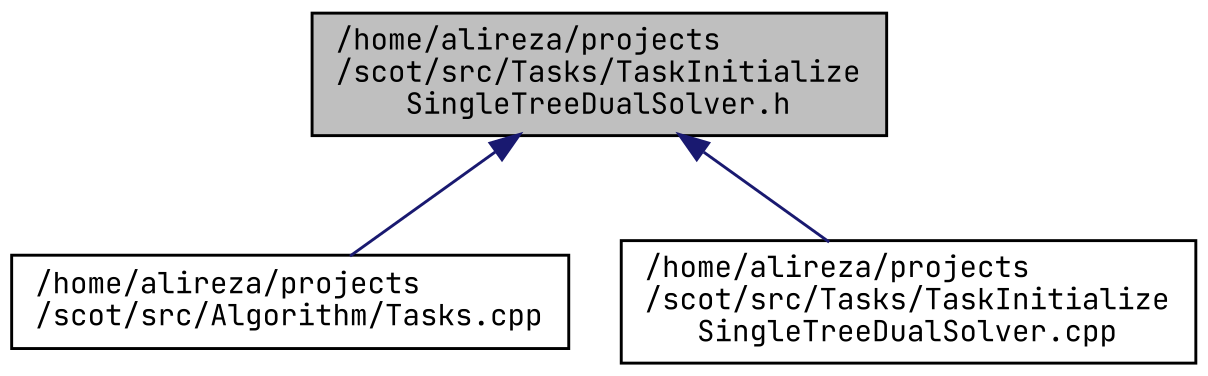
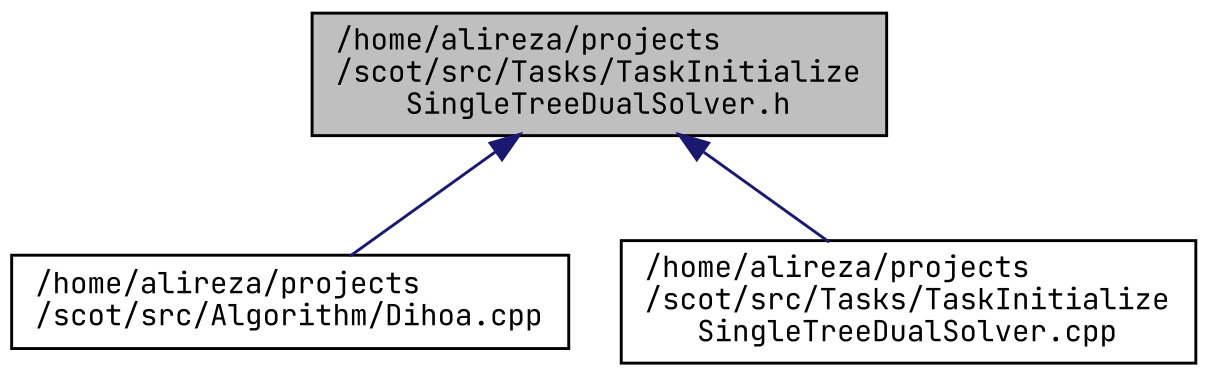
node "/home/alireza/projects /scot/src/Algorithm/Tasks.cpp": label "/home/alireza/projects /scot/src/Algorithm/Tasks.cpp" -> "/home/alireza/projects /scot/src/Algorithm/Dihoa.cpp"
